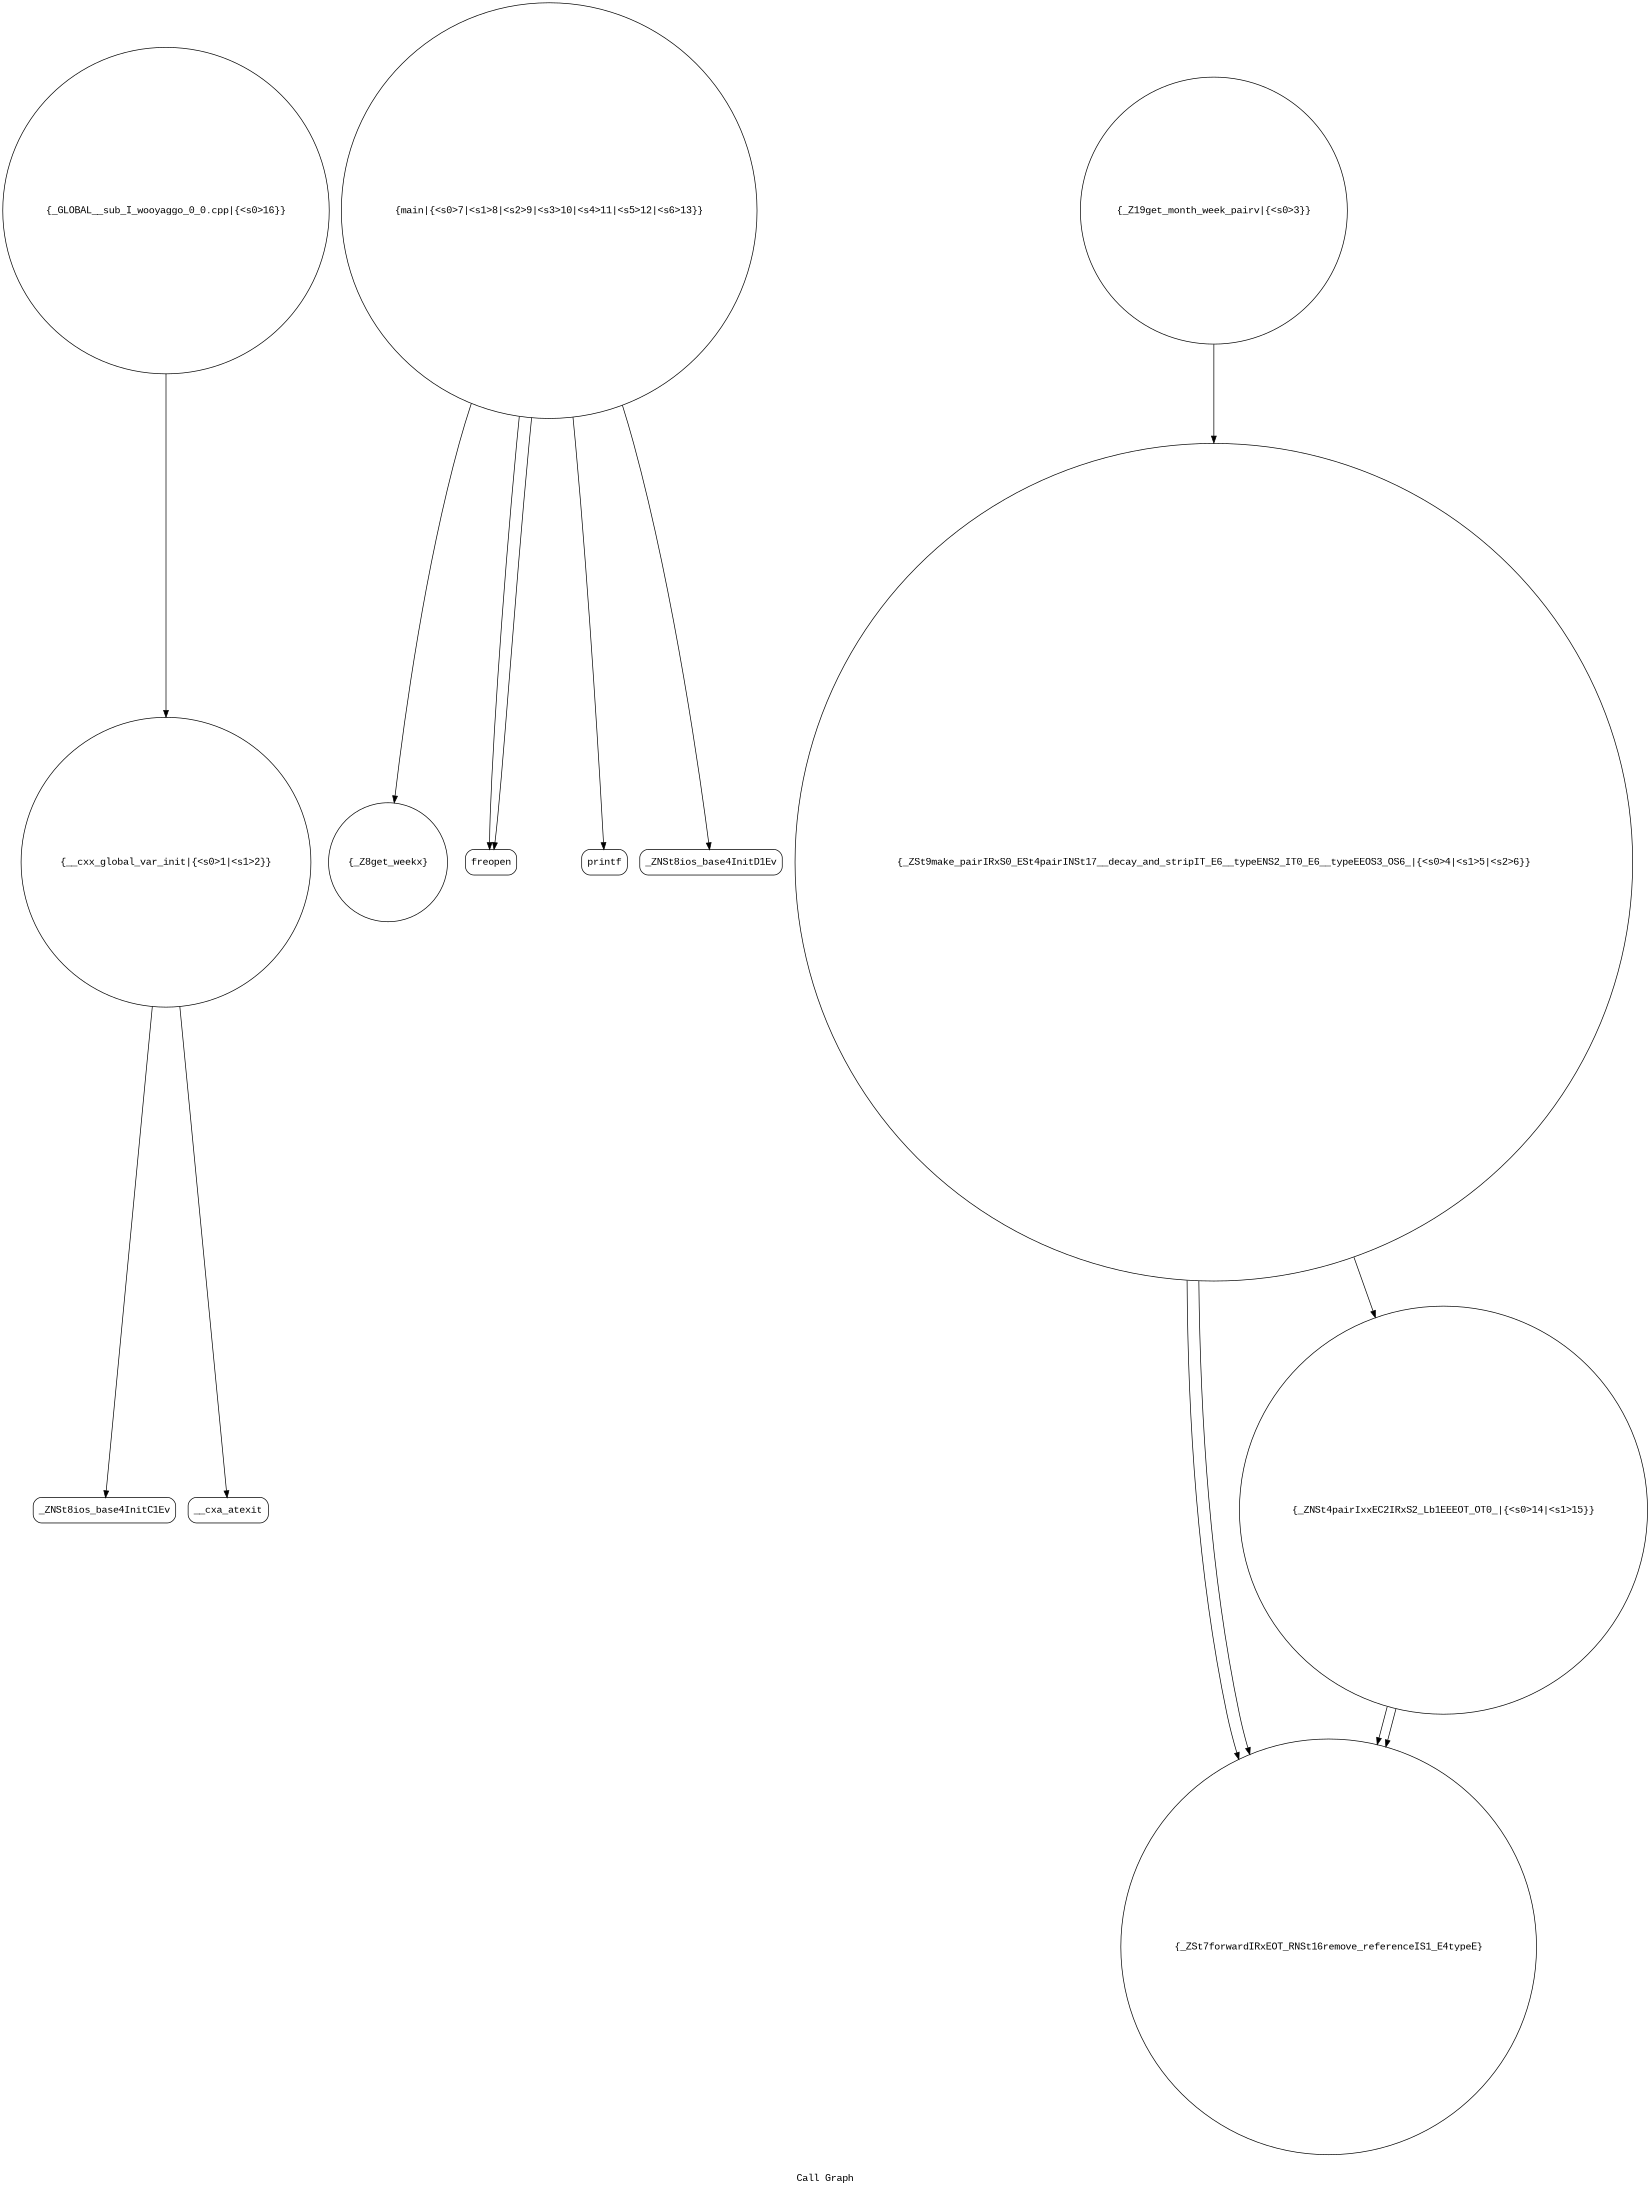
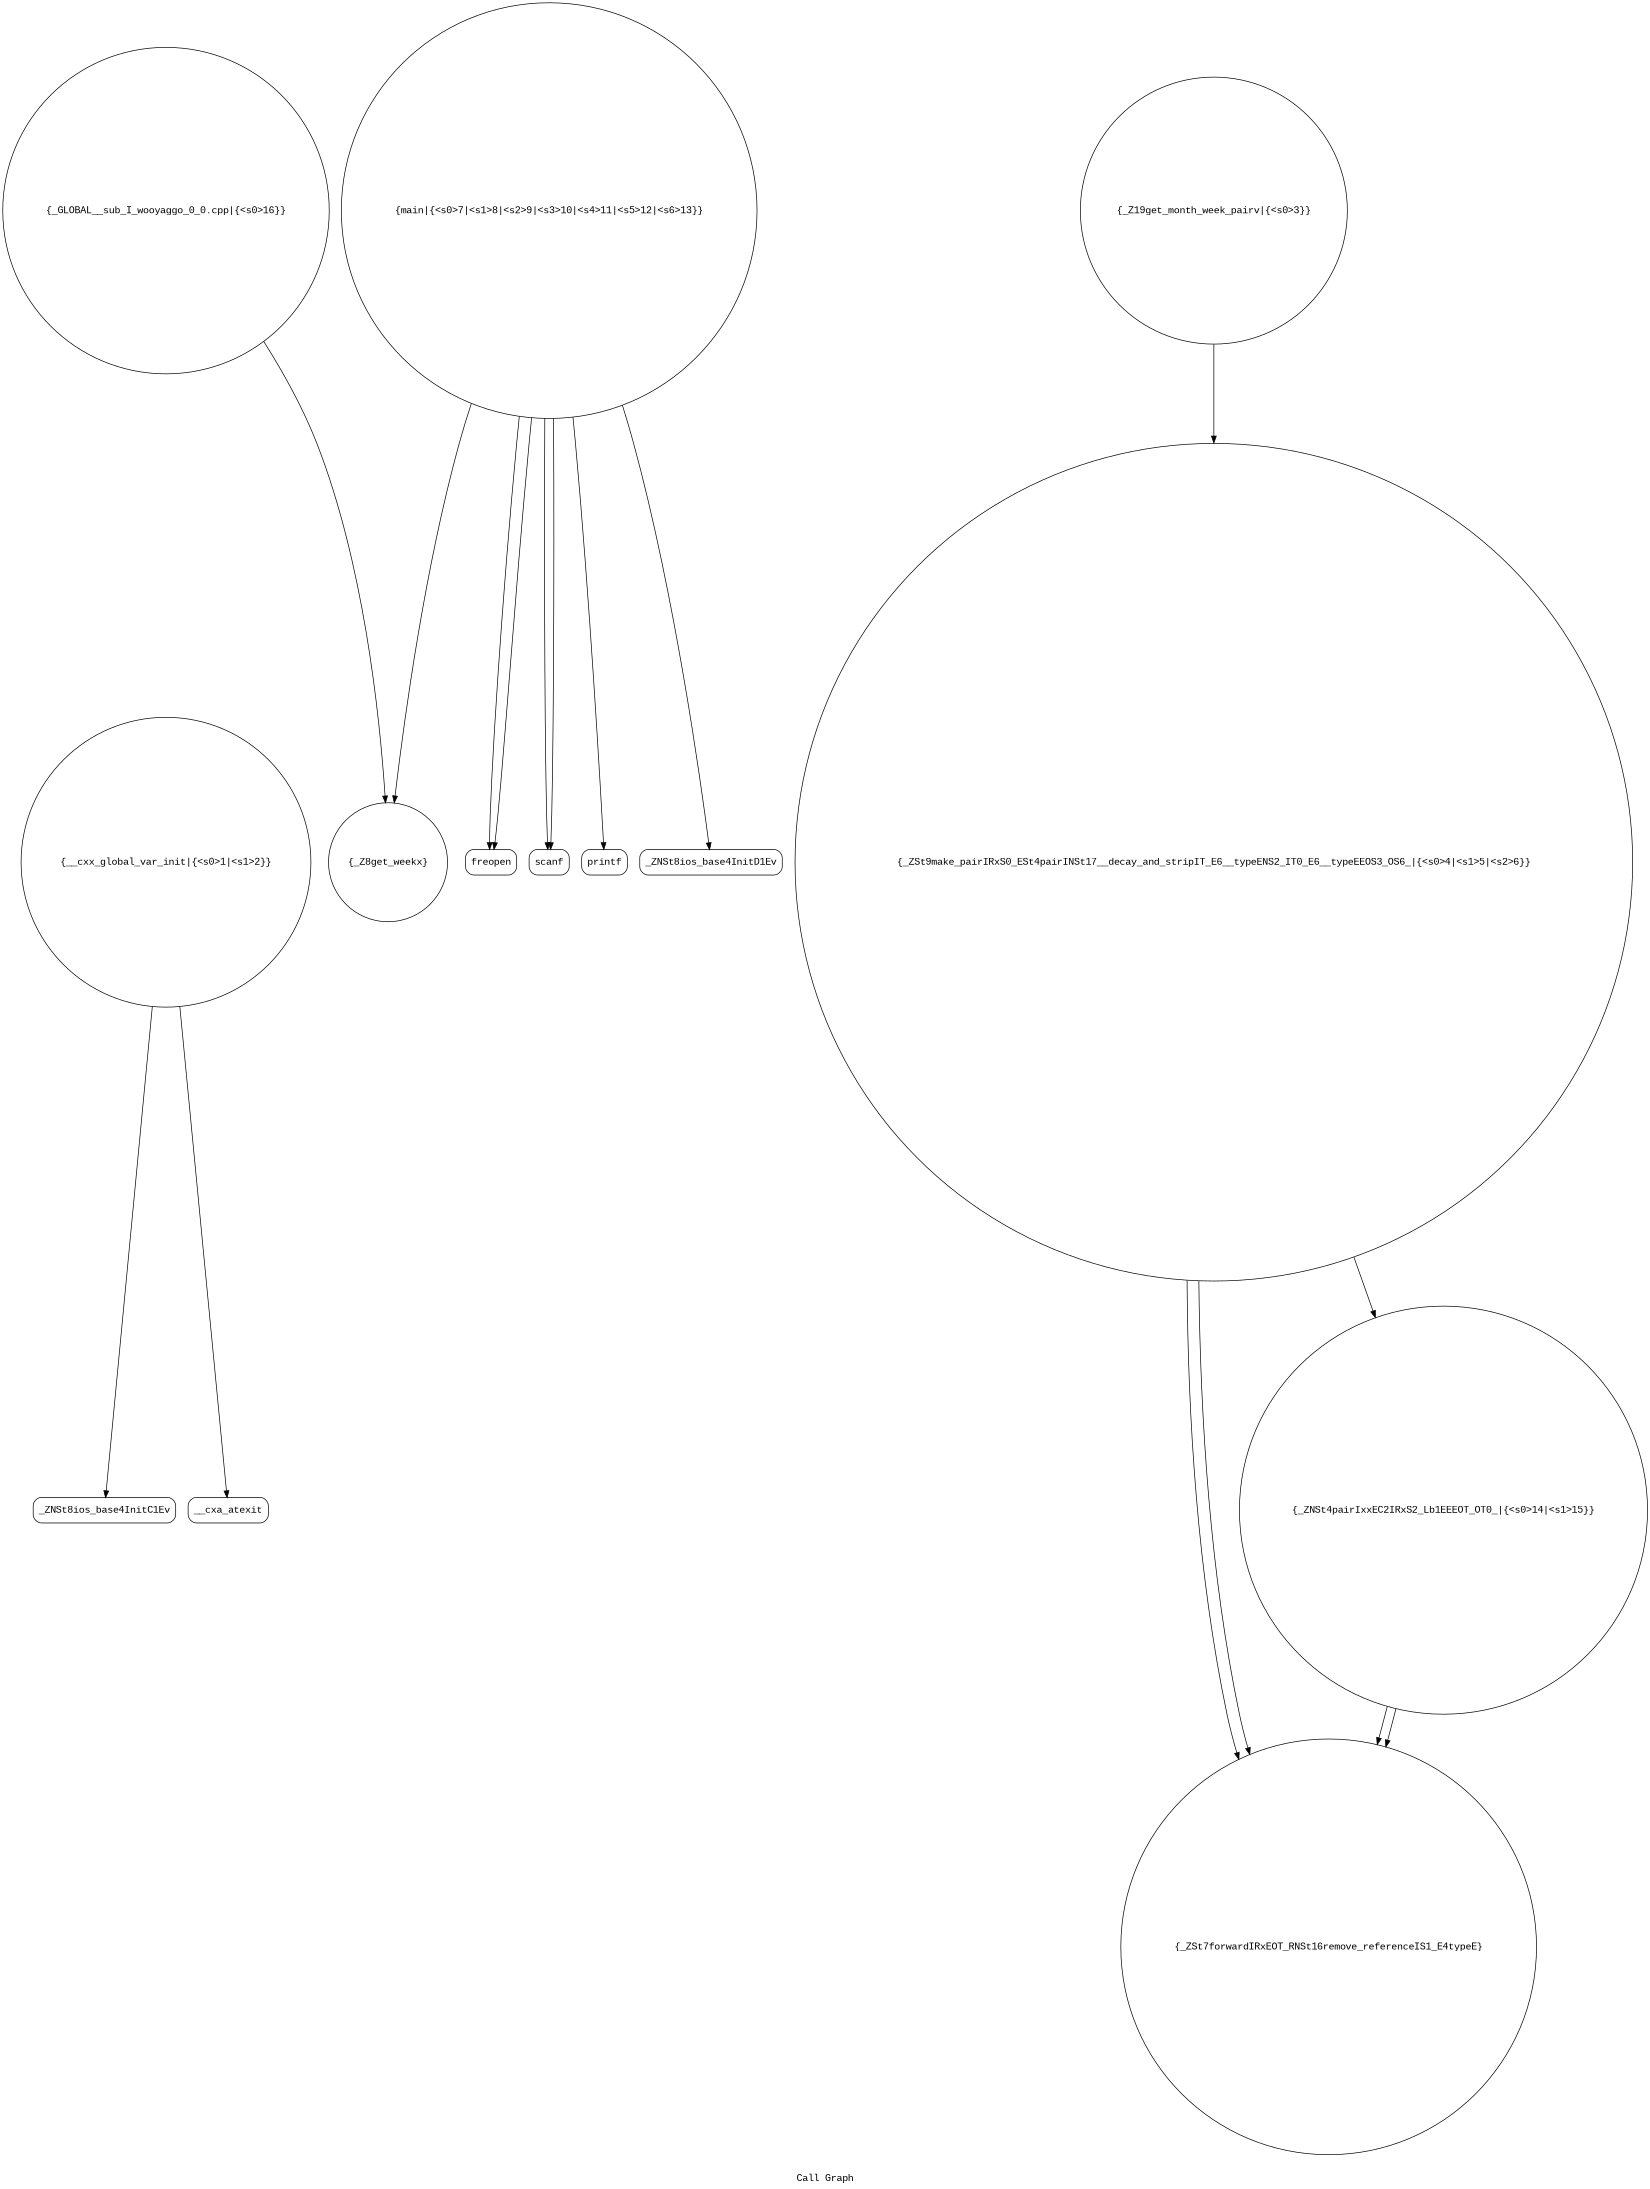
edge "{_GLOBAL__sub_I_wooyaggo_0_0.cpp|{<s0>16}}" -> "{__cxx_global_var_init|{<s0>1|<s1>2}}": now "{_GLOBAL__sub_I_wooyaggo_0_0.cpp|{<s0>16}}" -> "{_Z8get_weekx}"
node "scanf": added
